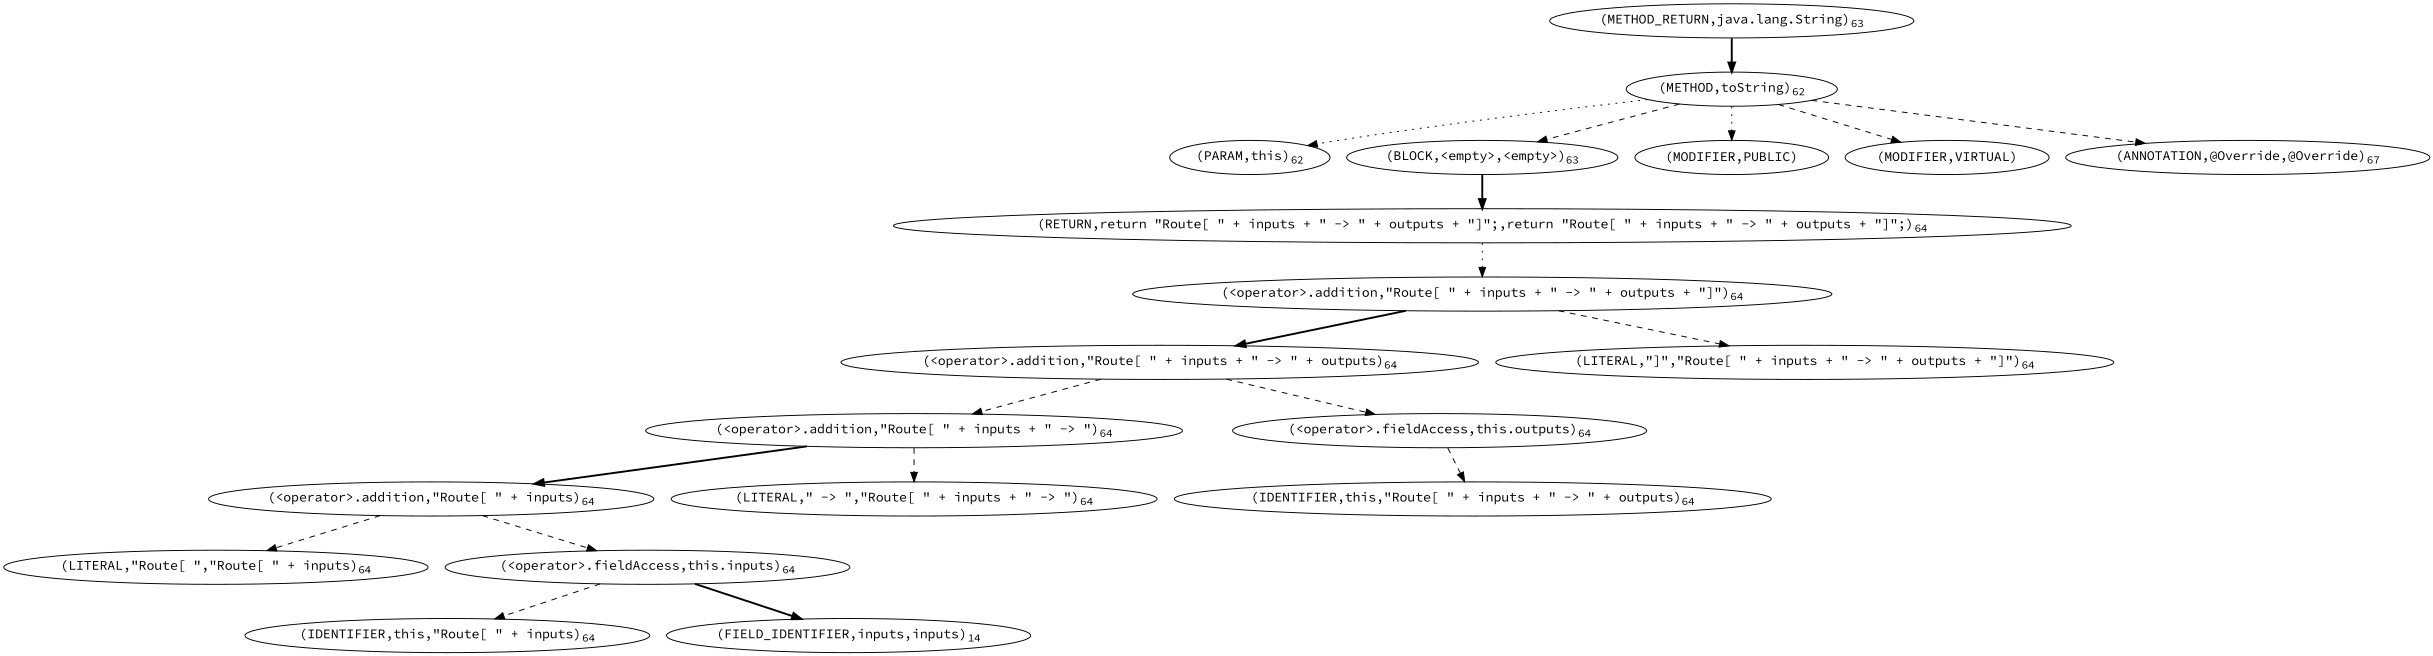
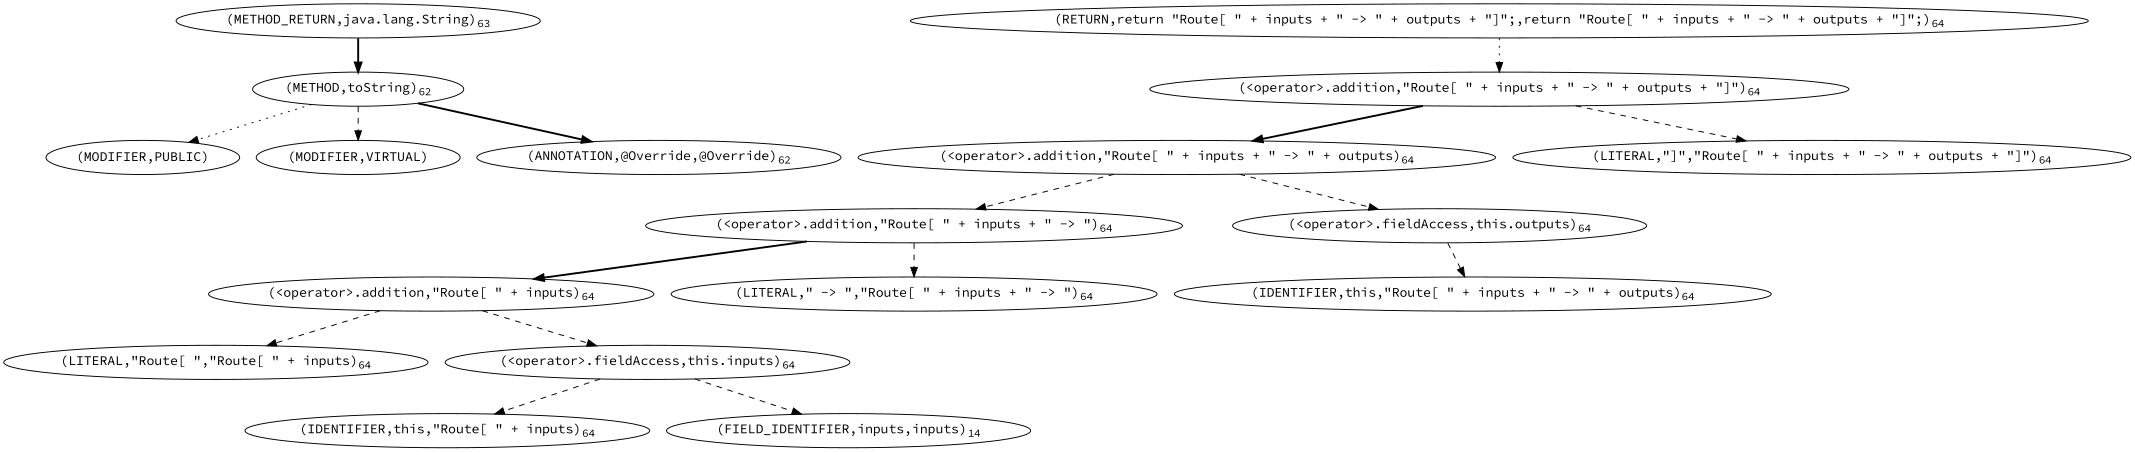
edge "(METHOD,toString)" -> "(ANNOTATION,@Override,@Override)": style dashed -> bold
node "(ANNOTATION,@Override,@Override)": text "67" -> "62"
node "(PARAM,this)": removed
node "(BLOCK,<empty>,<empty>)": removed
edge "(<operator>.fieldAccess,this.inputs)" -> "(FIELD_IDENTIFIER,inputs,inputs)": style bold -> dashed
